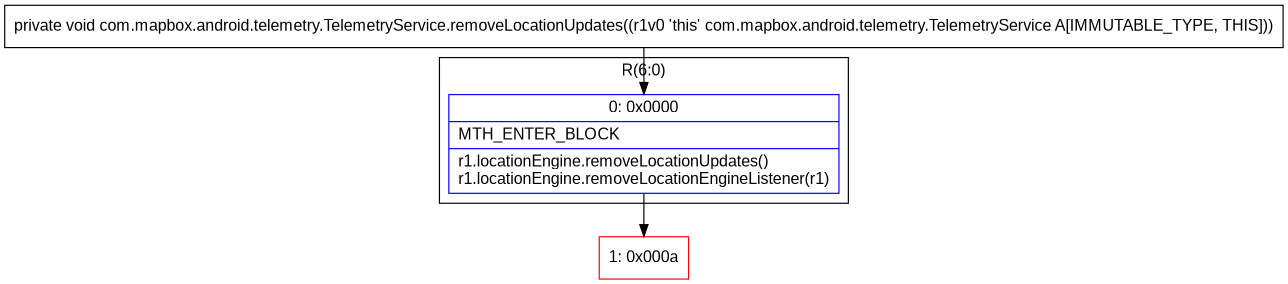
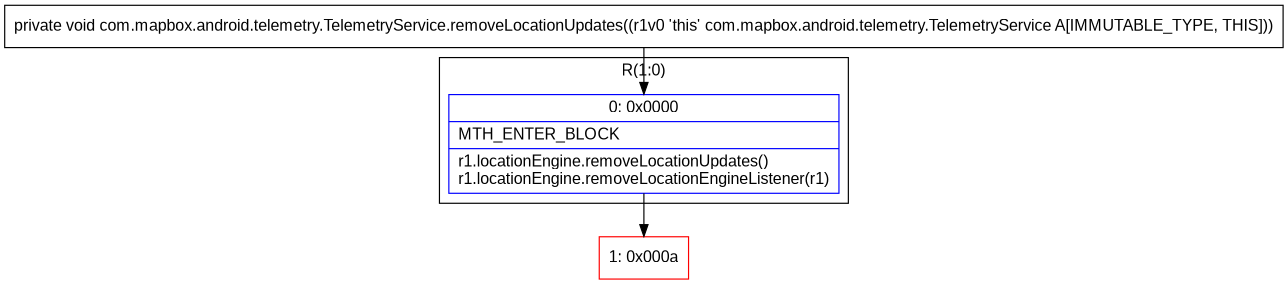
cluster "R(6:0)": label "R(6:0)" -> "R(1:0)"
